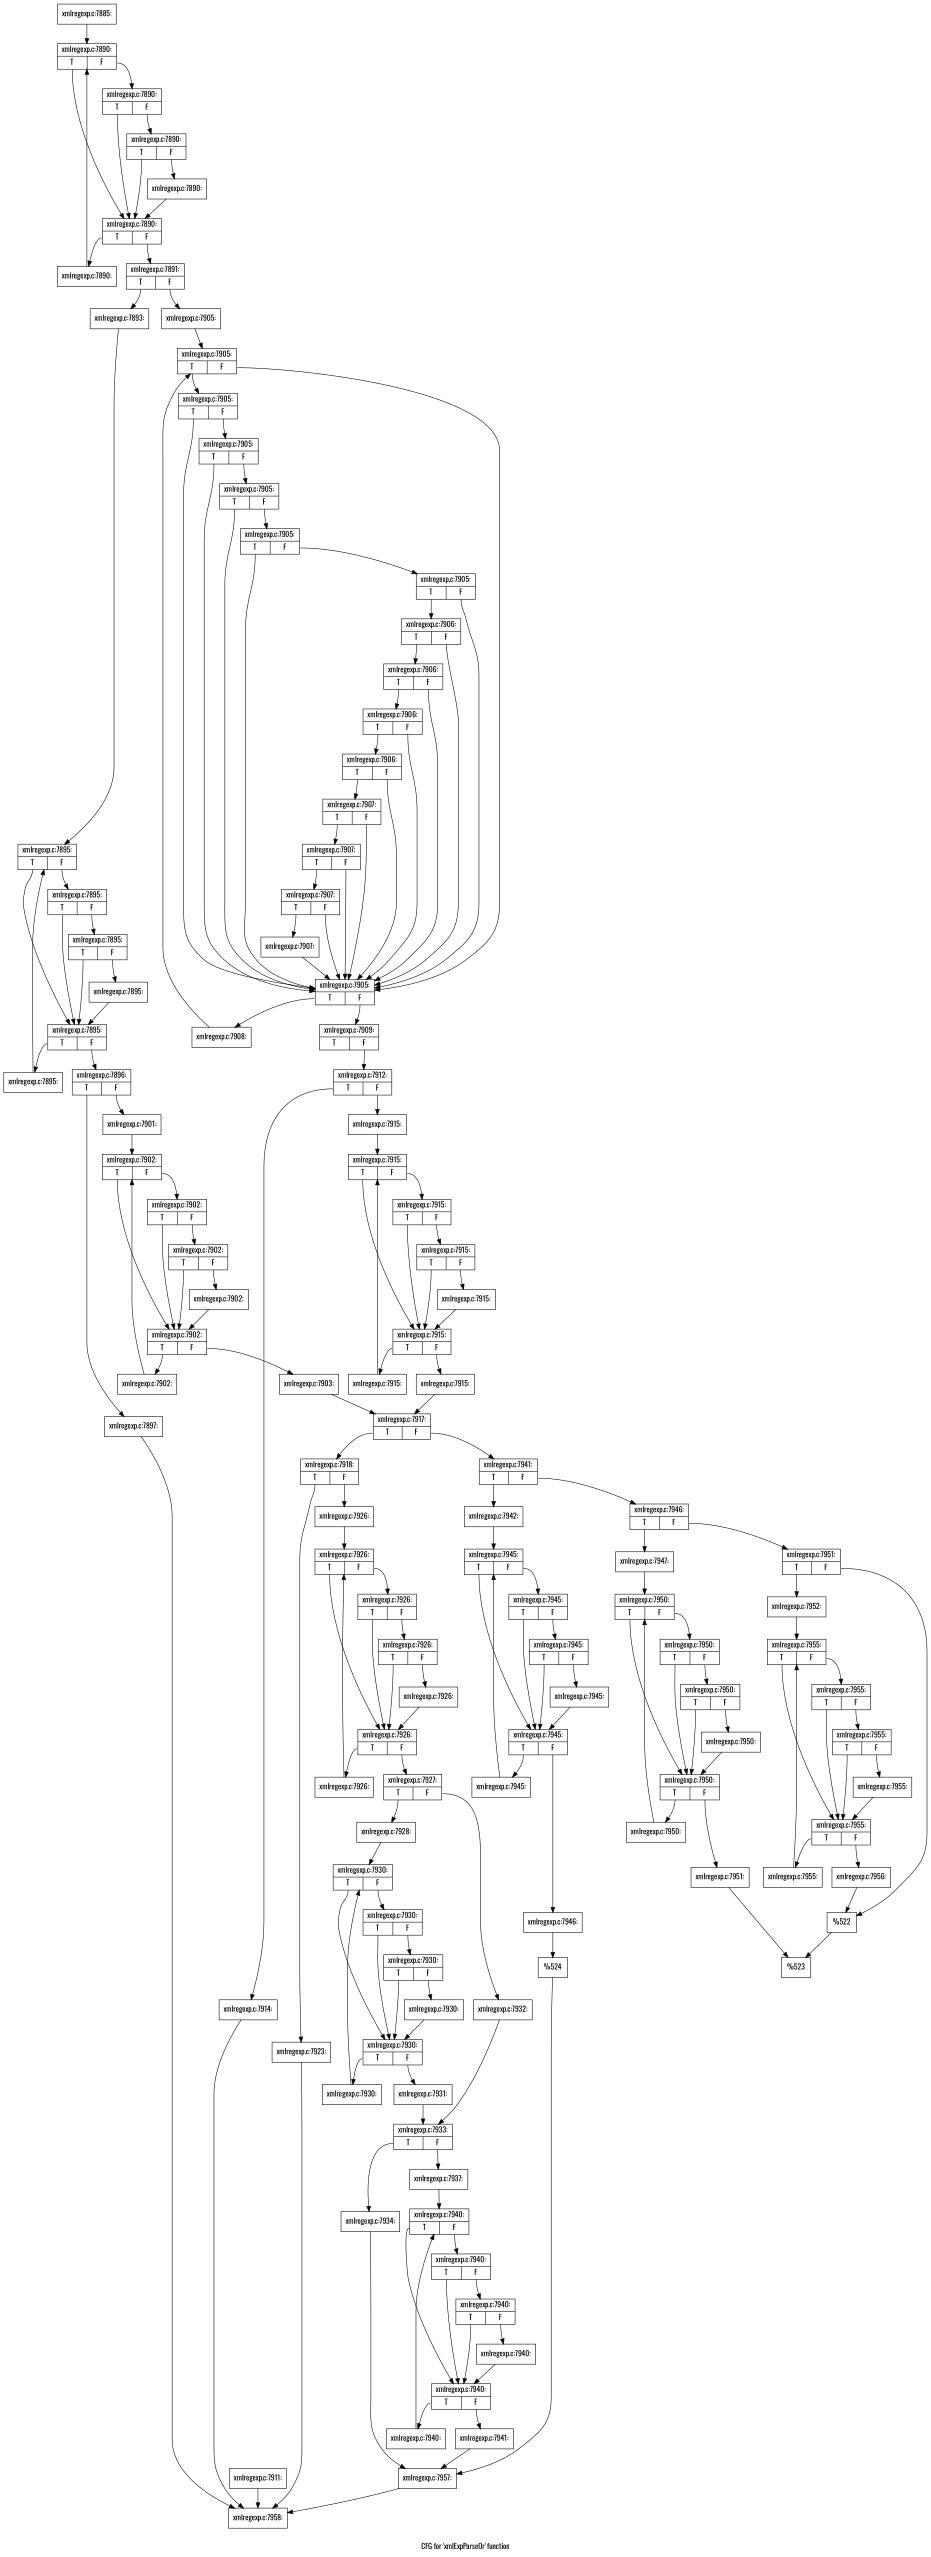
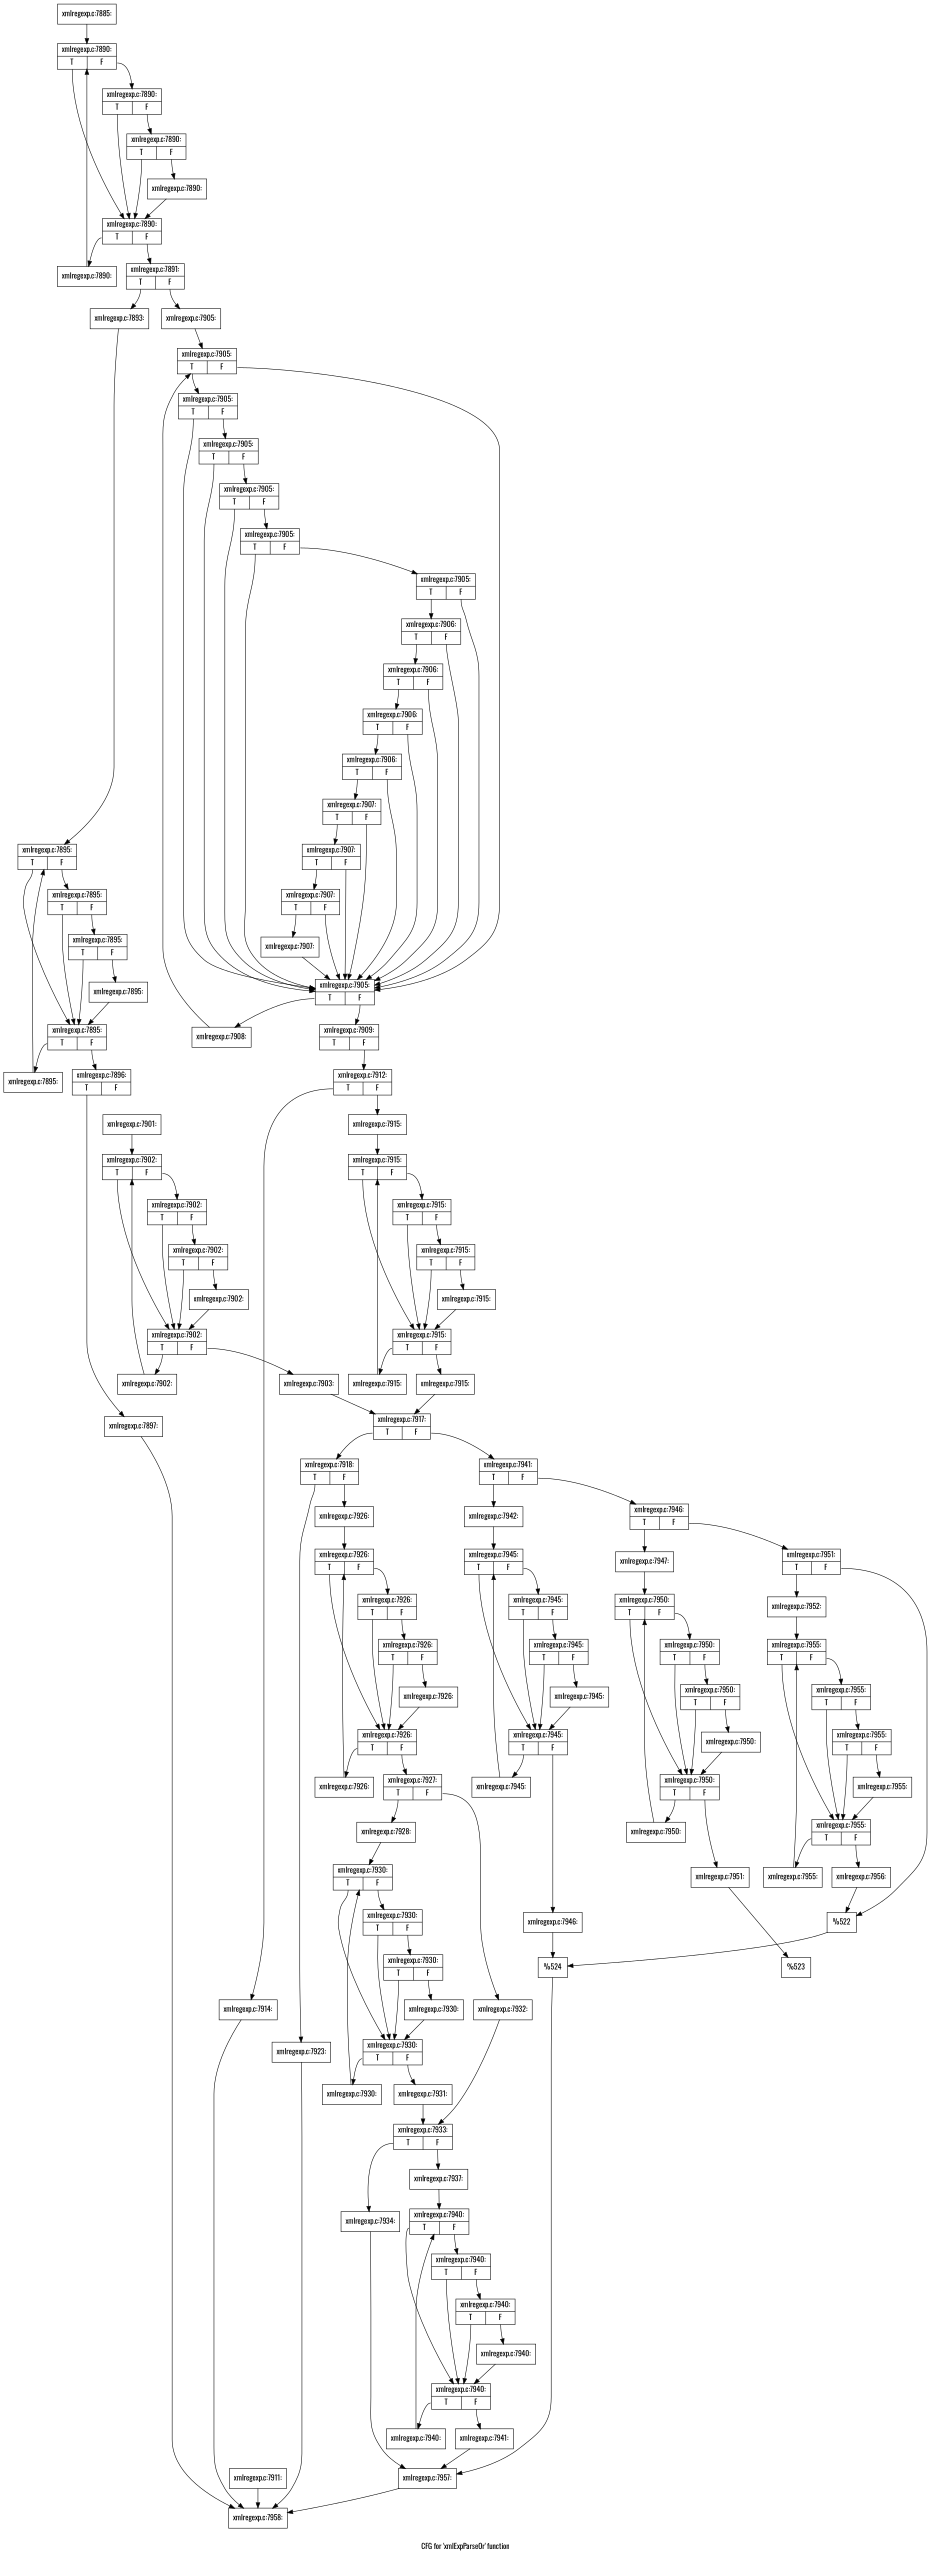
edge "xmlregexp.c:7896:" -> "xmlregexp.c:7901:": removed
edge "%522" -> "%523": now "%522" -> "%524"
